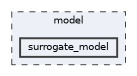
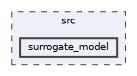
cluster "model": label "model" -> "src"
